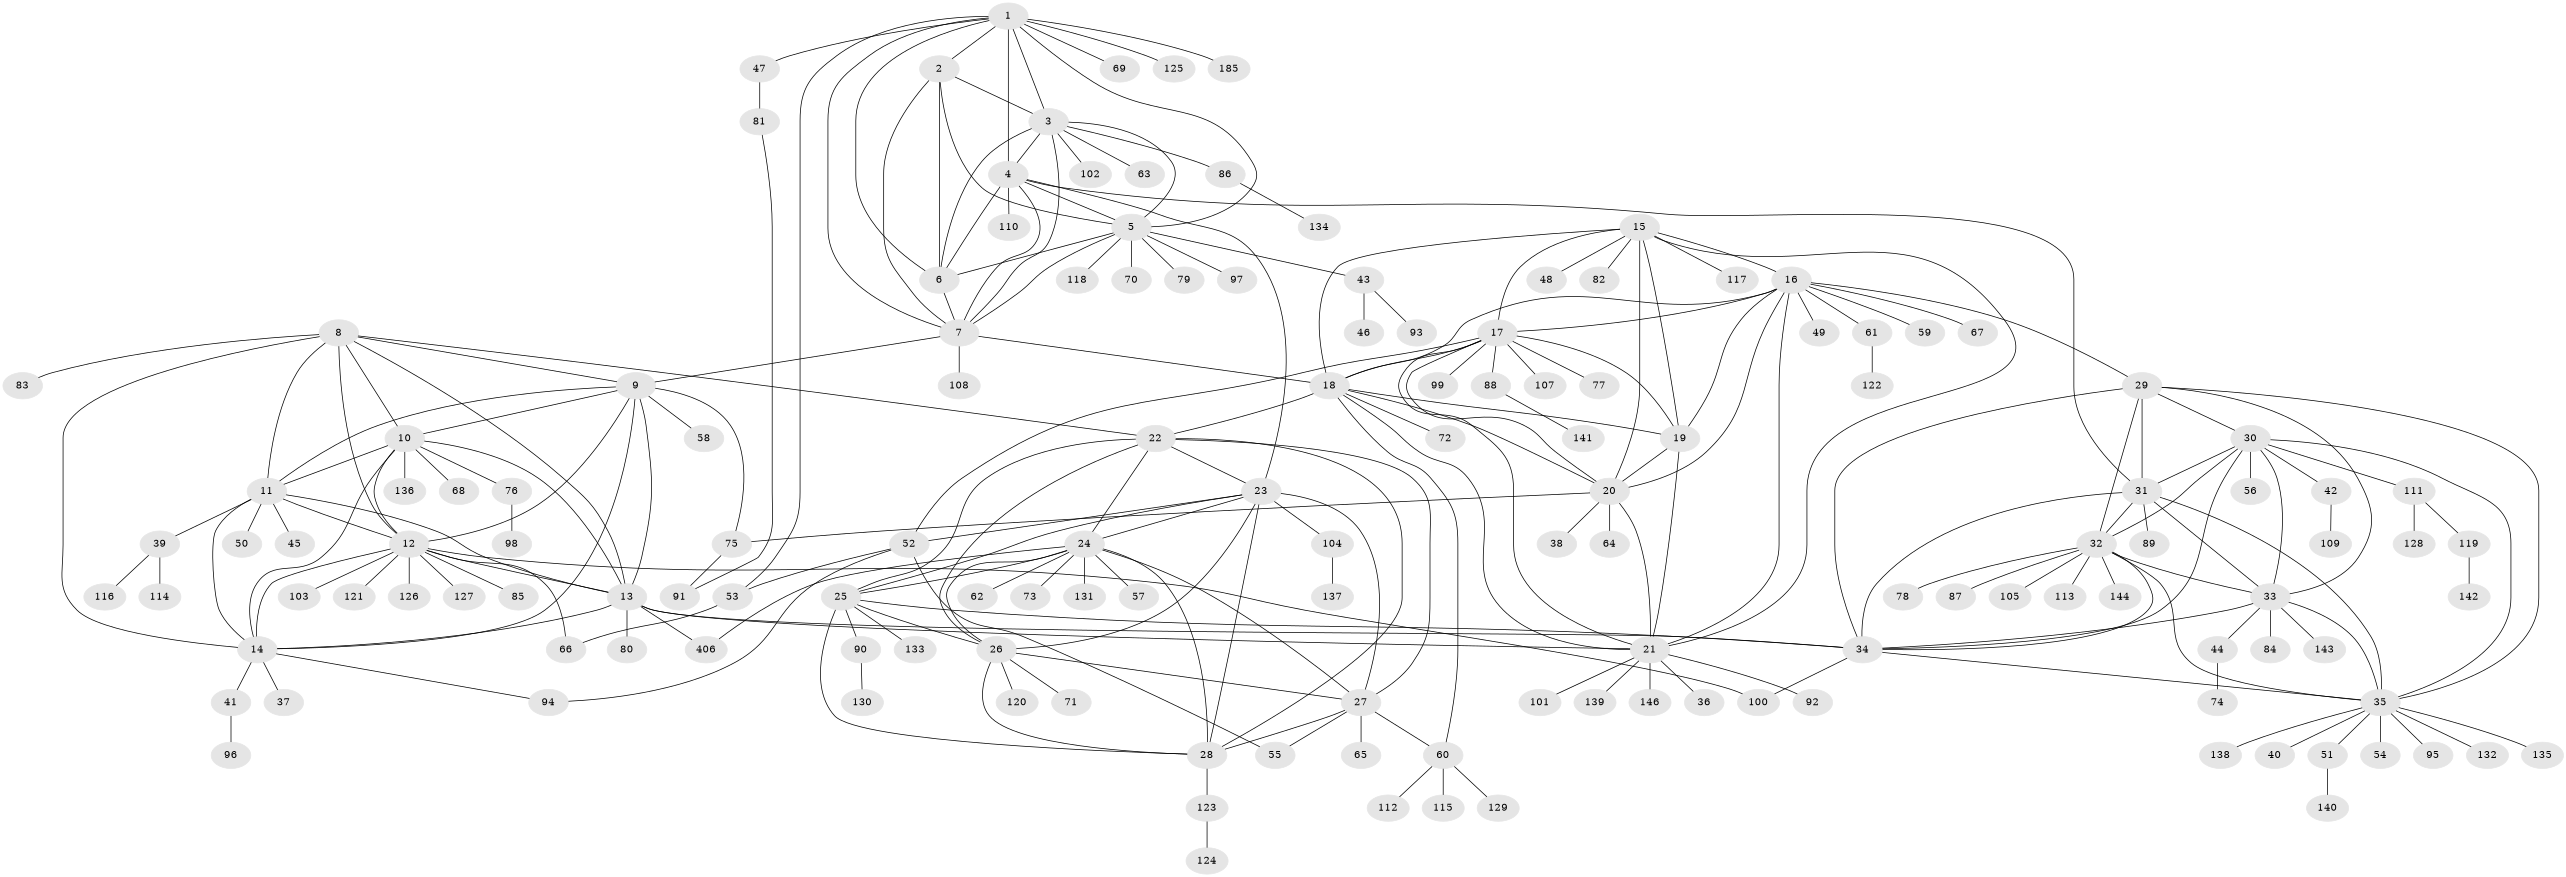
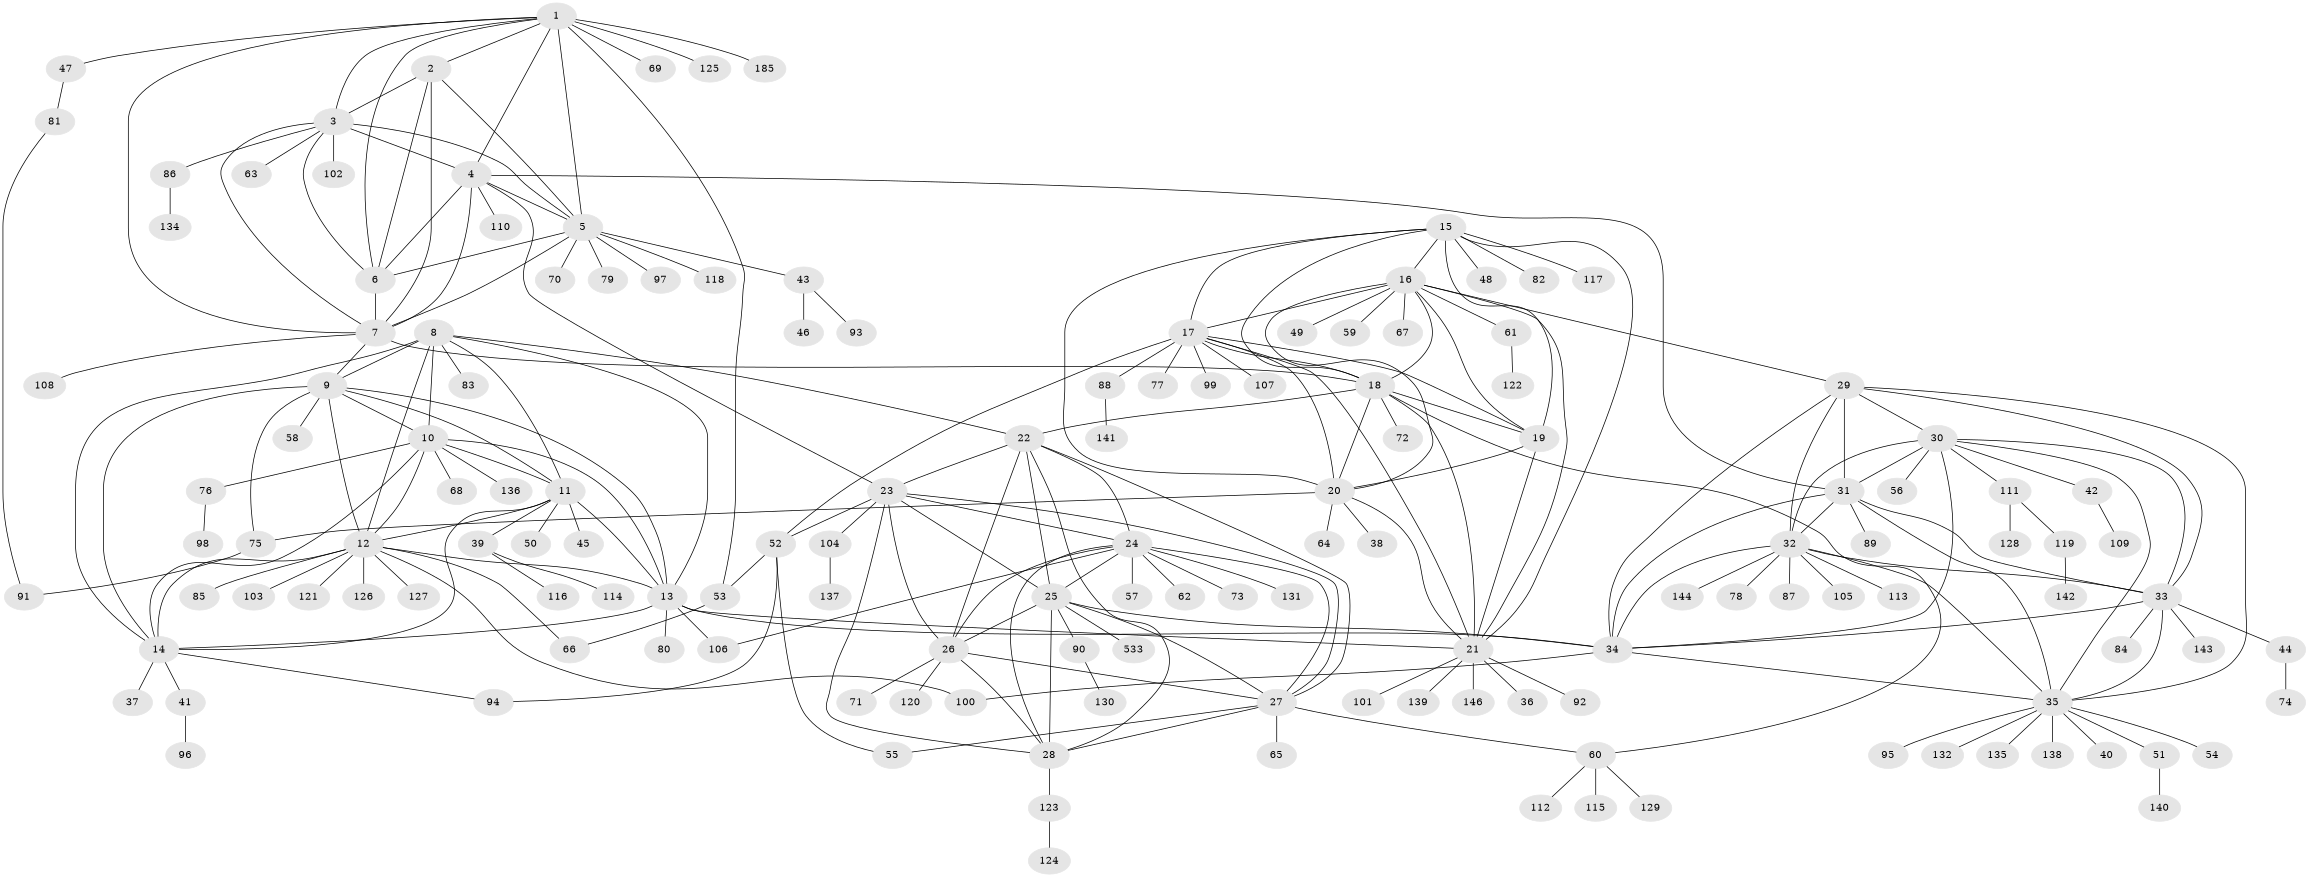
edge "25" -- "27": added
node "406": label "406" -> "106"
node "133": label "133" -> "533"
